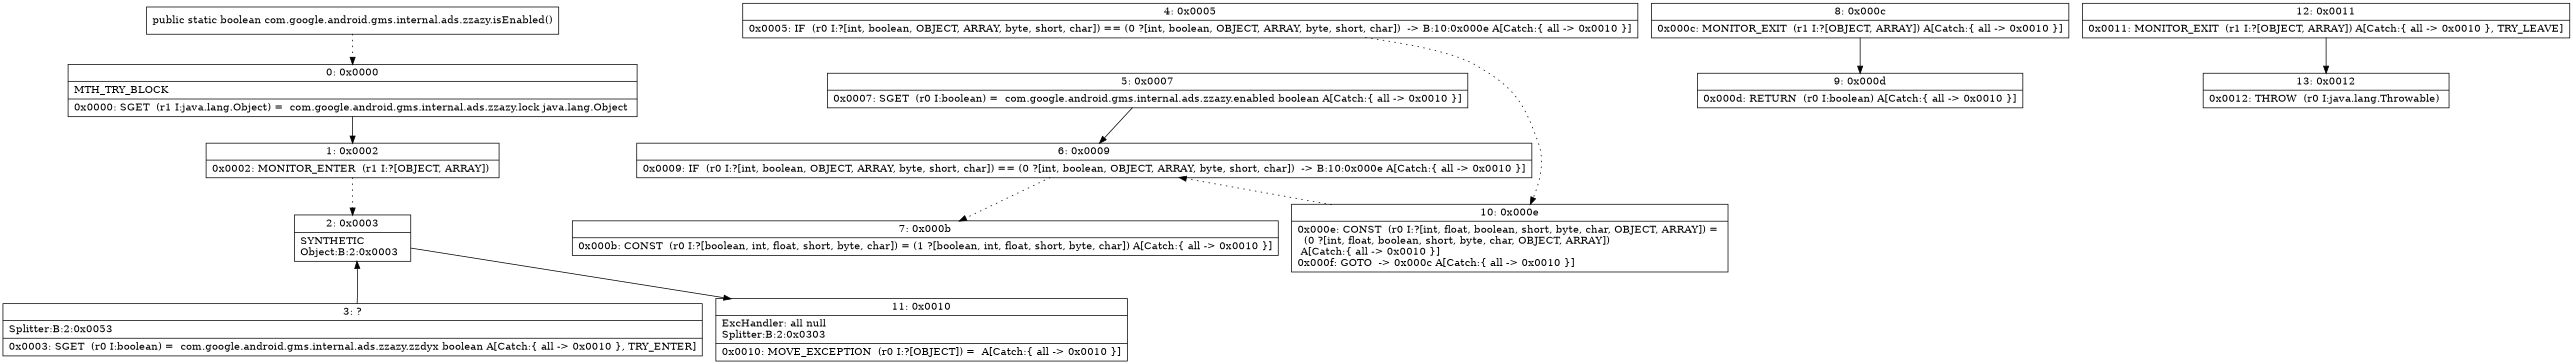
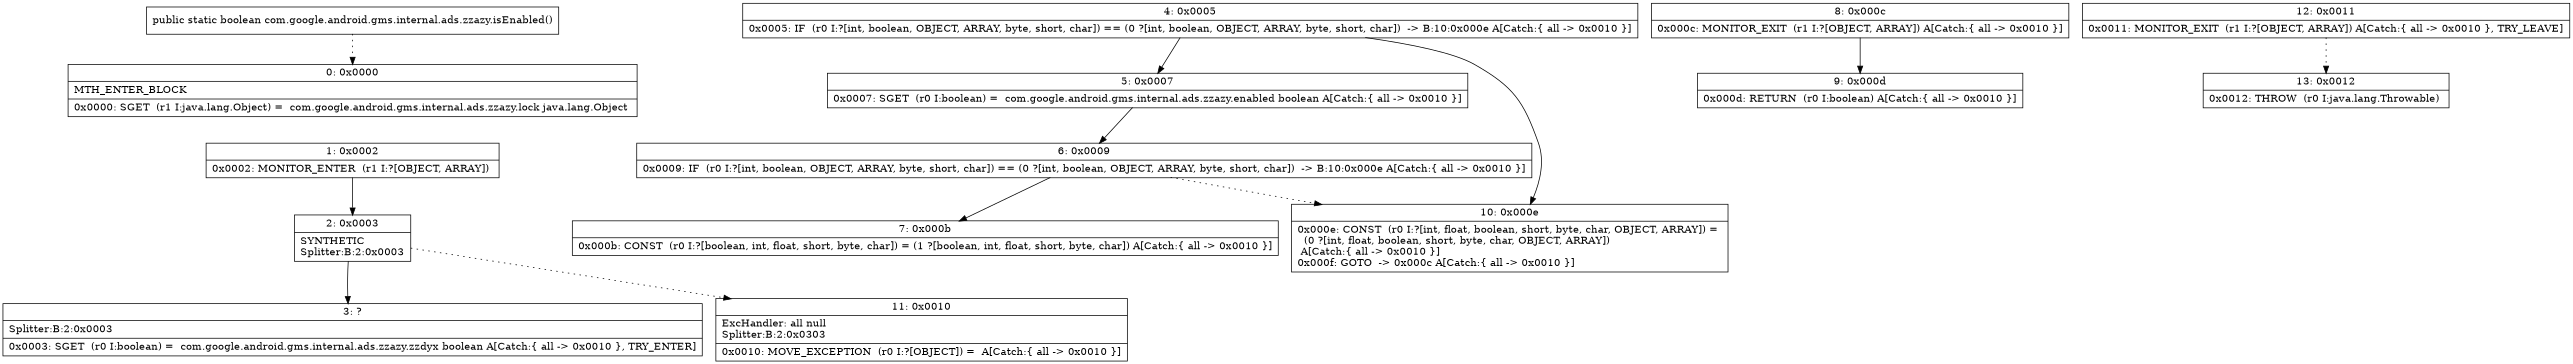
edge "4: 0x0005" -> "5: 0x0007": added
edge "12: 0x0011" -> "13: 0x0012": style solid -> dotted
edge "4: 0x0005" -> "10: 0x000e": style dotted -> solid
node "0: 0x0000": text "MTH_TRY_BLOCK" -> "MTH_ENTER_BLOCK"
edge "0: 0x0000" -> "1: 0x0002": removed
edge "10: 0x000e" -> "6: 0x0009": reversed
edge "1: 0x0002" -> "2: 0x0003": style dotted -> solid
edge "6: 0x0009" -> "7: 0x000b": style dotted -> solid
node "2: 0x0003": text "Object:B:2:0x0003" -> "Splitter:B:2:0x0003"
edge "2: 0x0003" -> "11: 0x0010": style solid -> dotted
edge "3: ?" -> "2: 0x0003": reversed
node "3: ?": text "Splitter:B:2:0x0053" -> "Splitter:B:2:0x0003"
